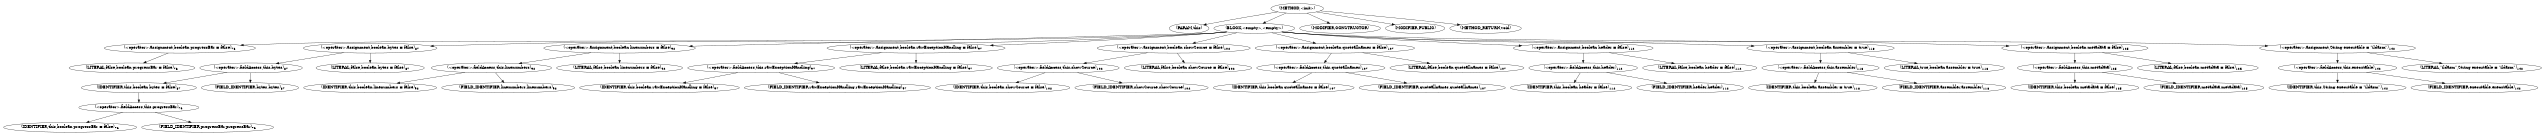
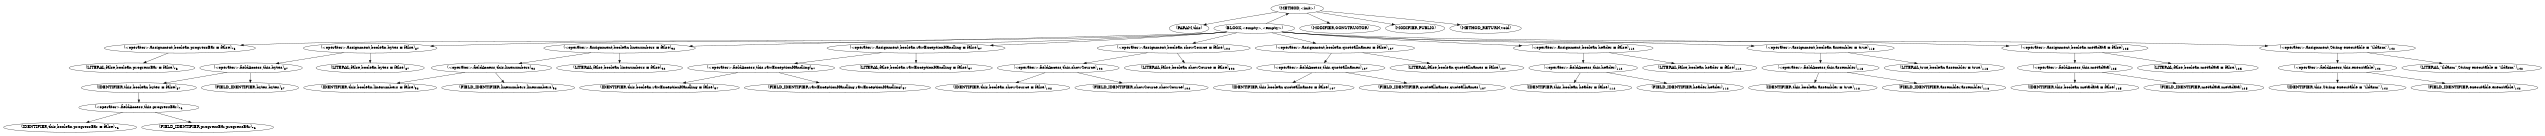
edge "(METHOD,<init>)" -> "(BLOCK,<empty>,<empty>)": reversed
